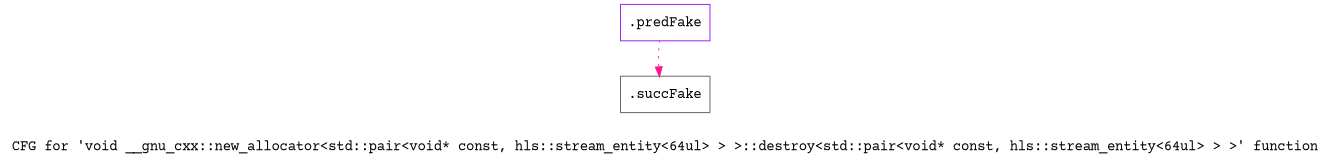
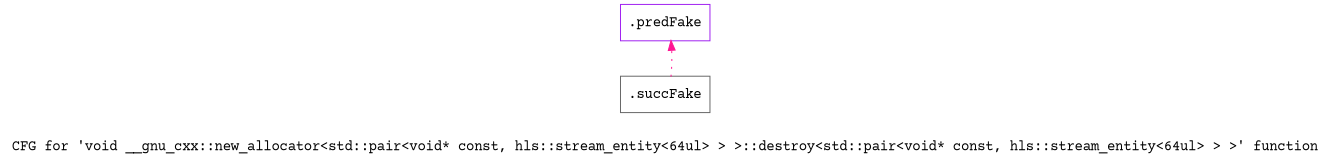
edge ".predFake" -> ".succFake": reversed
